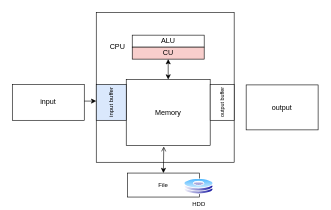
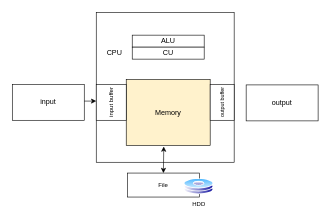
node "CPU": moved (117, 47) -> (114, 53)
node "CU": fillcolor #f8cecc -> #ffffff
edge "CU" -- "Memory": removed
node "input buffer": fillcolor #dae8fc -> #ffffff
node "output": size 72x45 -> 72x36
node "Memory": fillcolor #ffffff -> #fff2cc
edge "Memory" -- "File": arrowhead open -> classic
